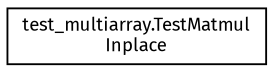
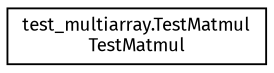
node "test_multiarray.TestMatmul Inplace": label "test_multiarray.TestMatmul Inplace" -> "test_multiarray.TestMatmul TestMatmul"
